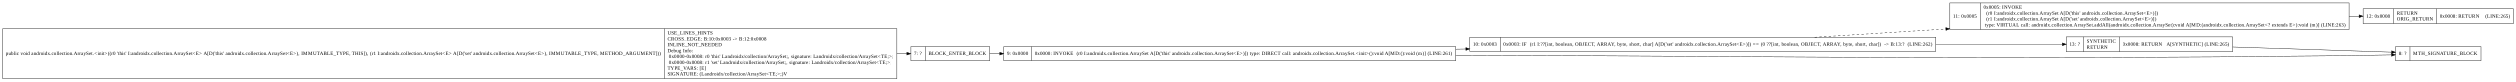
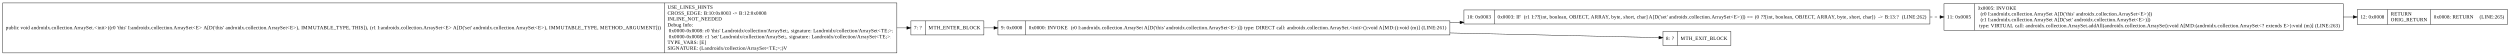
node "13: ?": removed
node "7: ?": text "BLOCK_ENTER_BLOCK" -> "MTH_ENTER_BLOCK"
node "8: ?": text "MTH_SIGNATURE_BLOCK" -> "MTH_EXIT_BLOCK"
